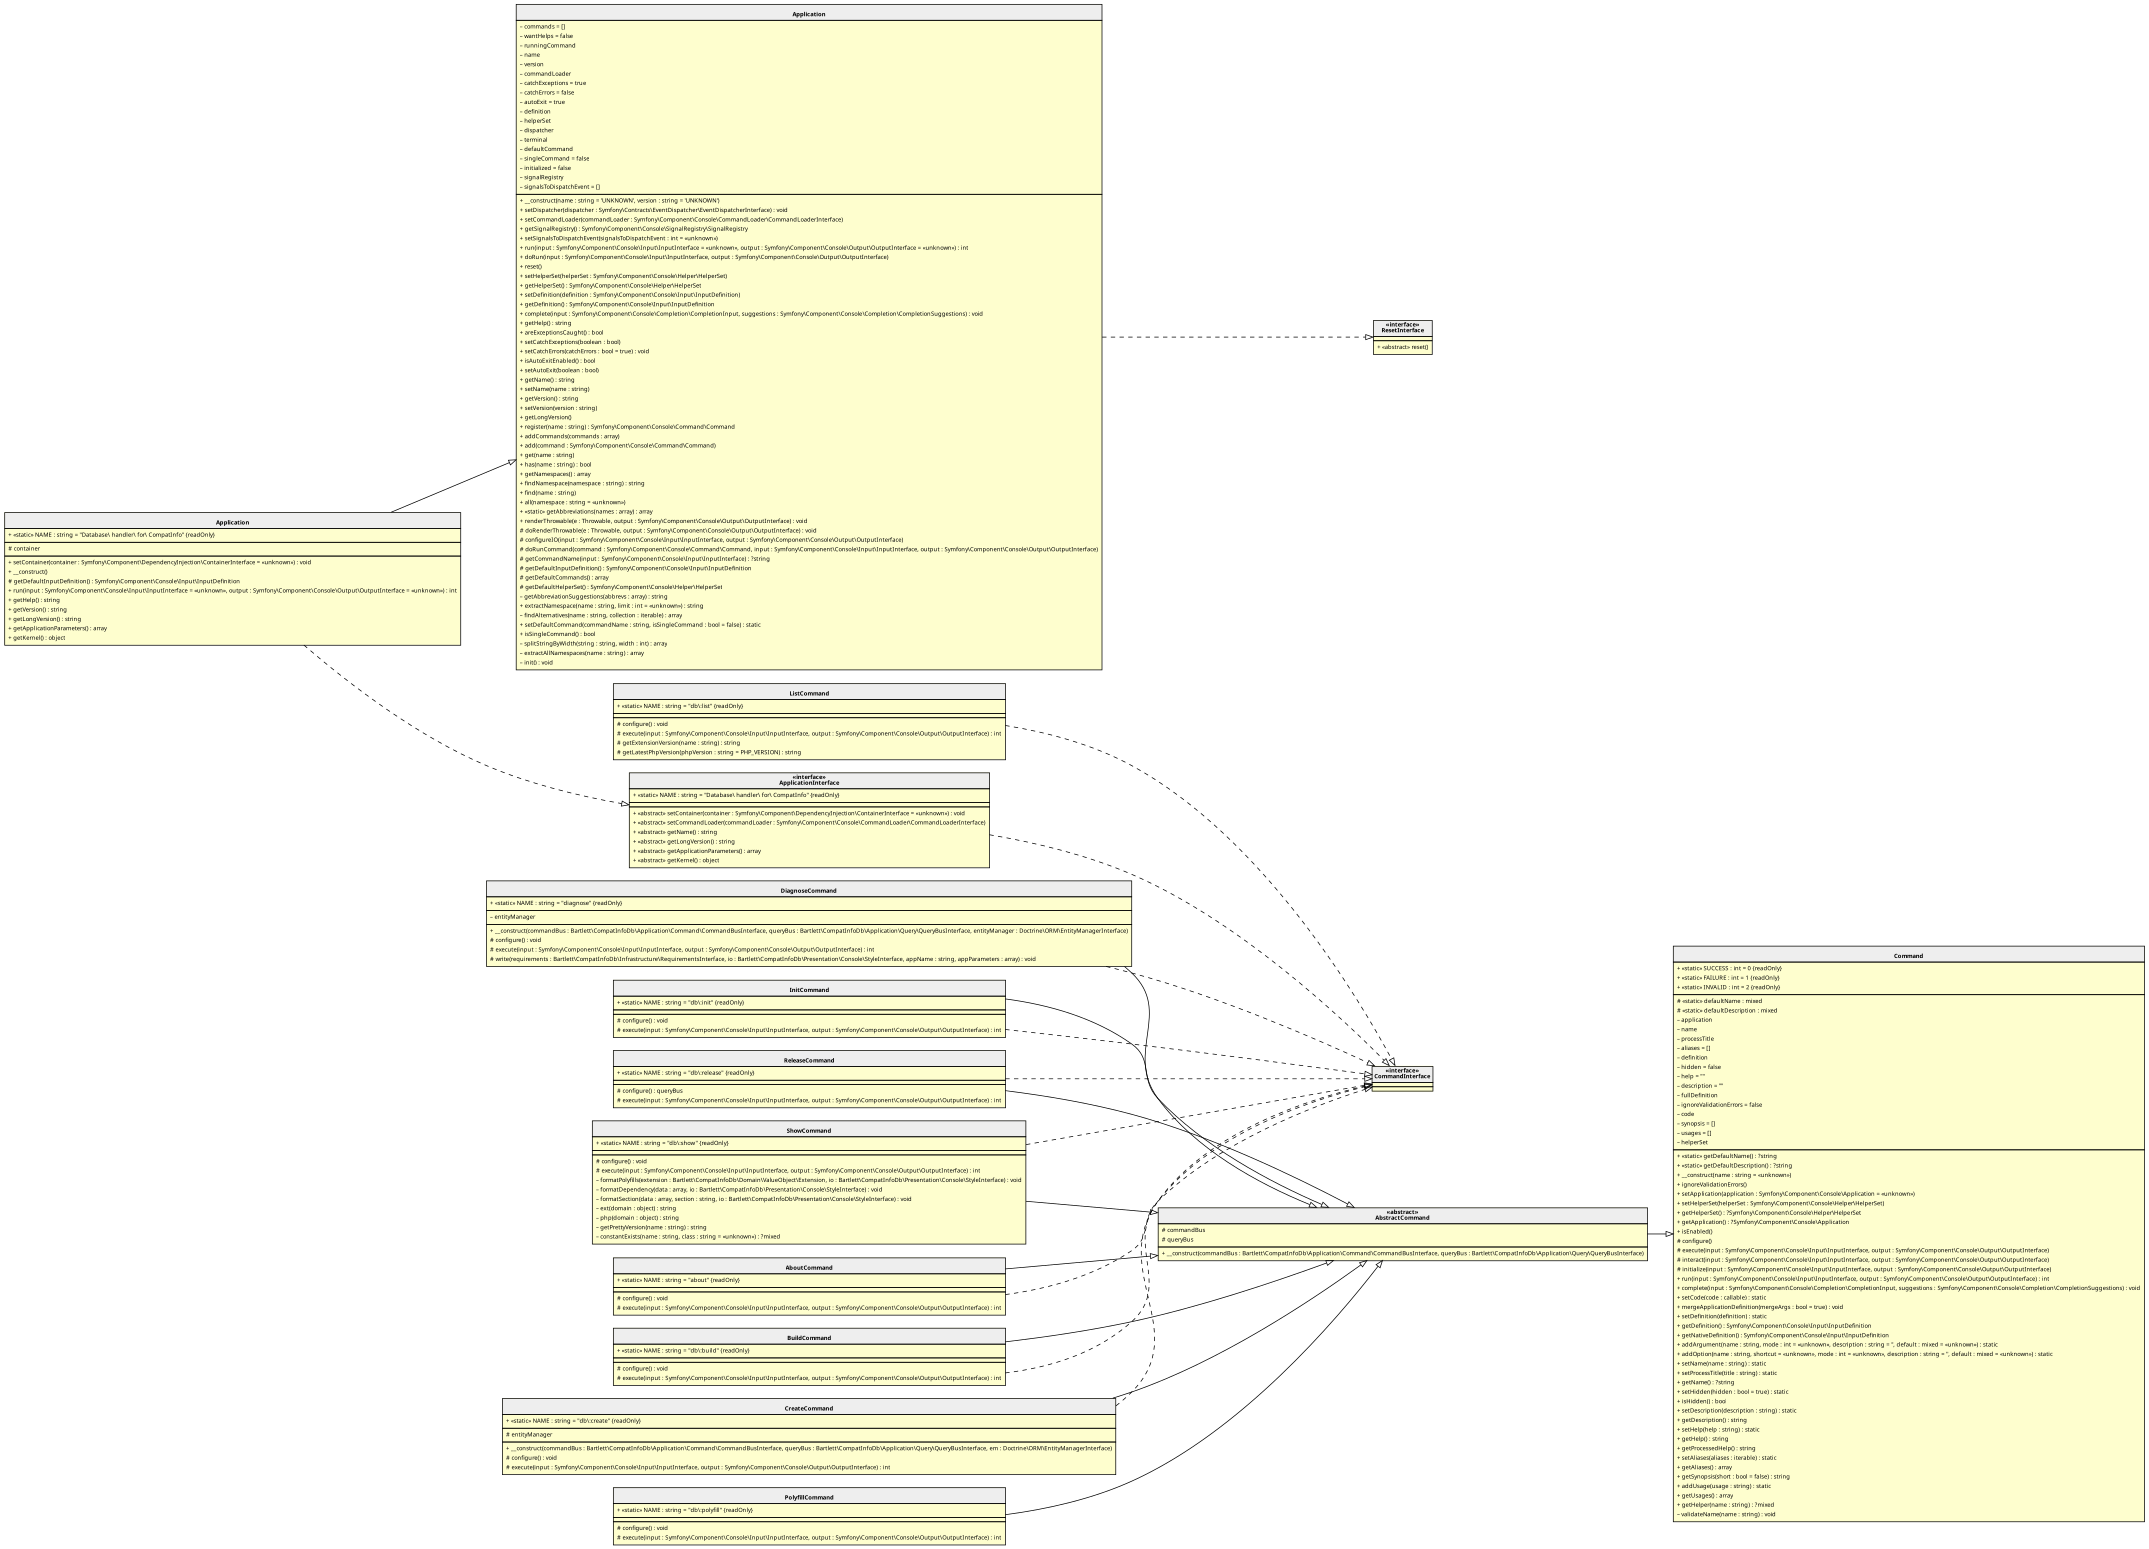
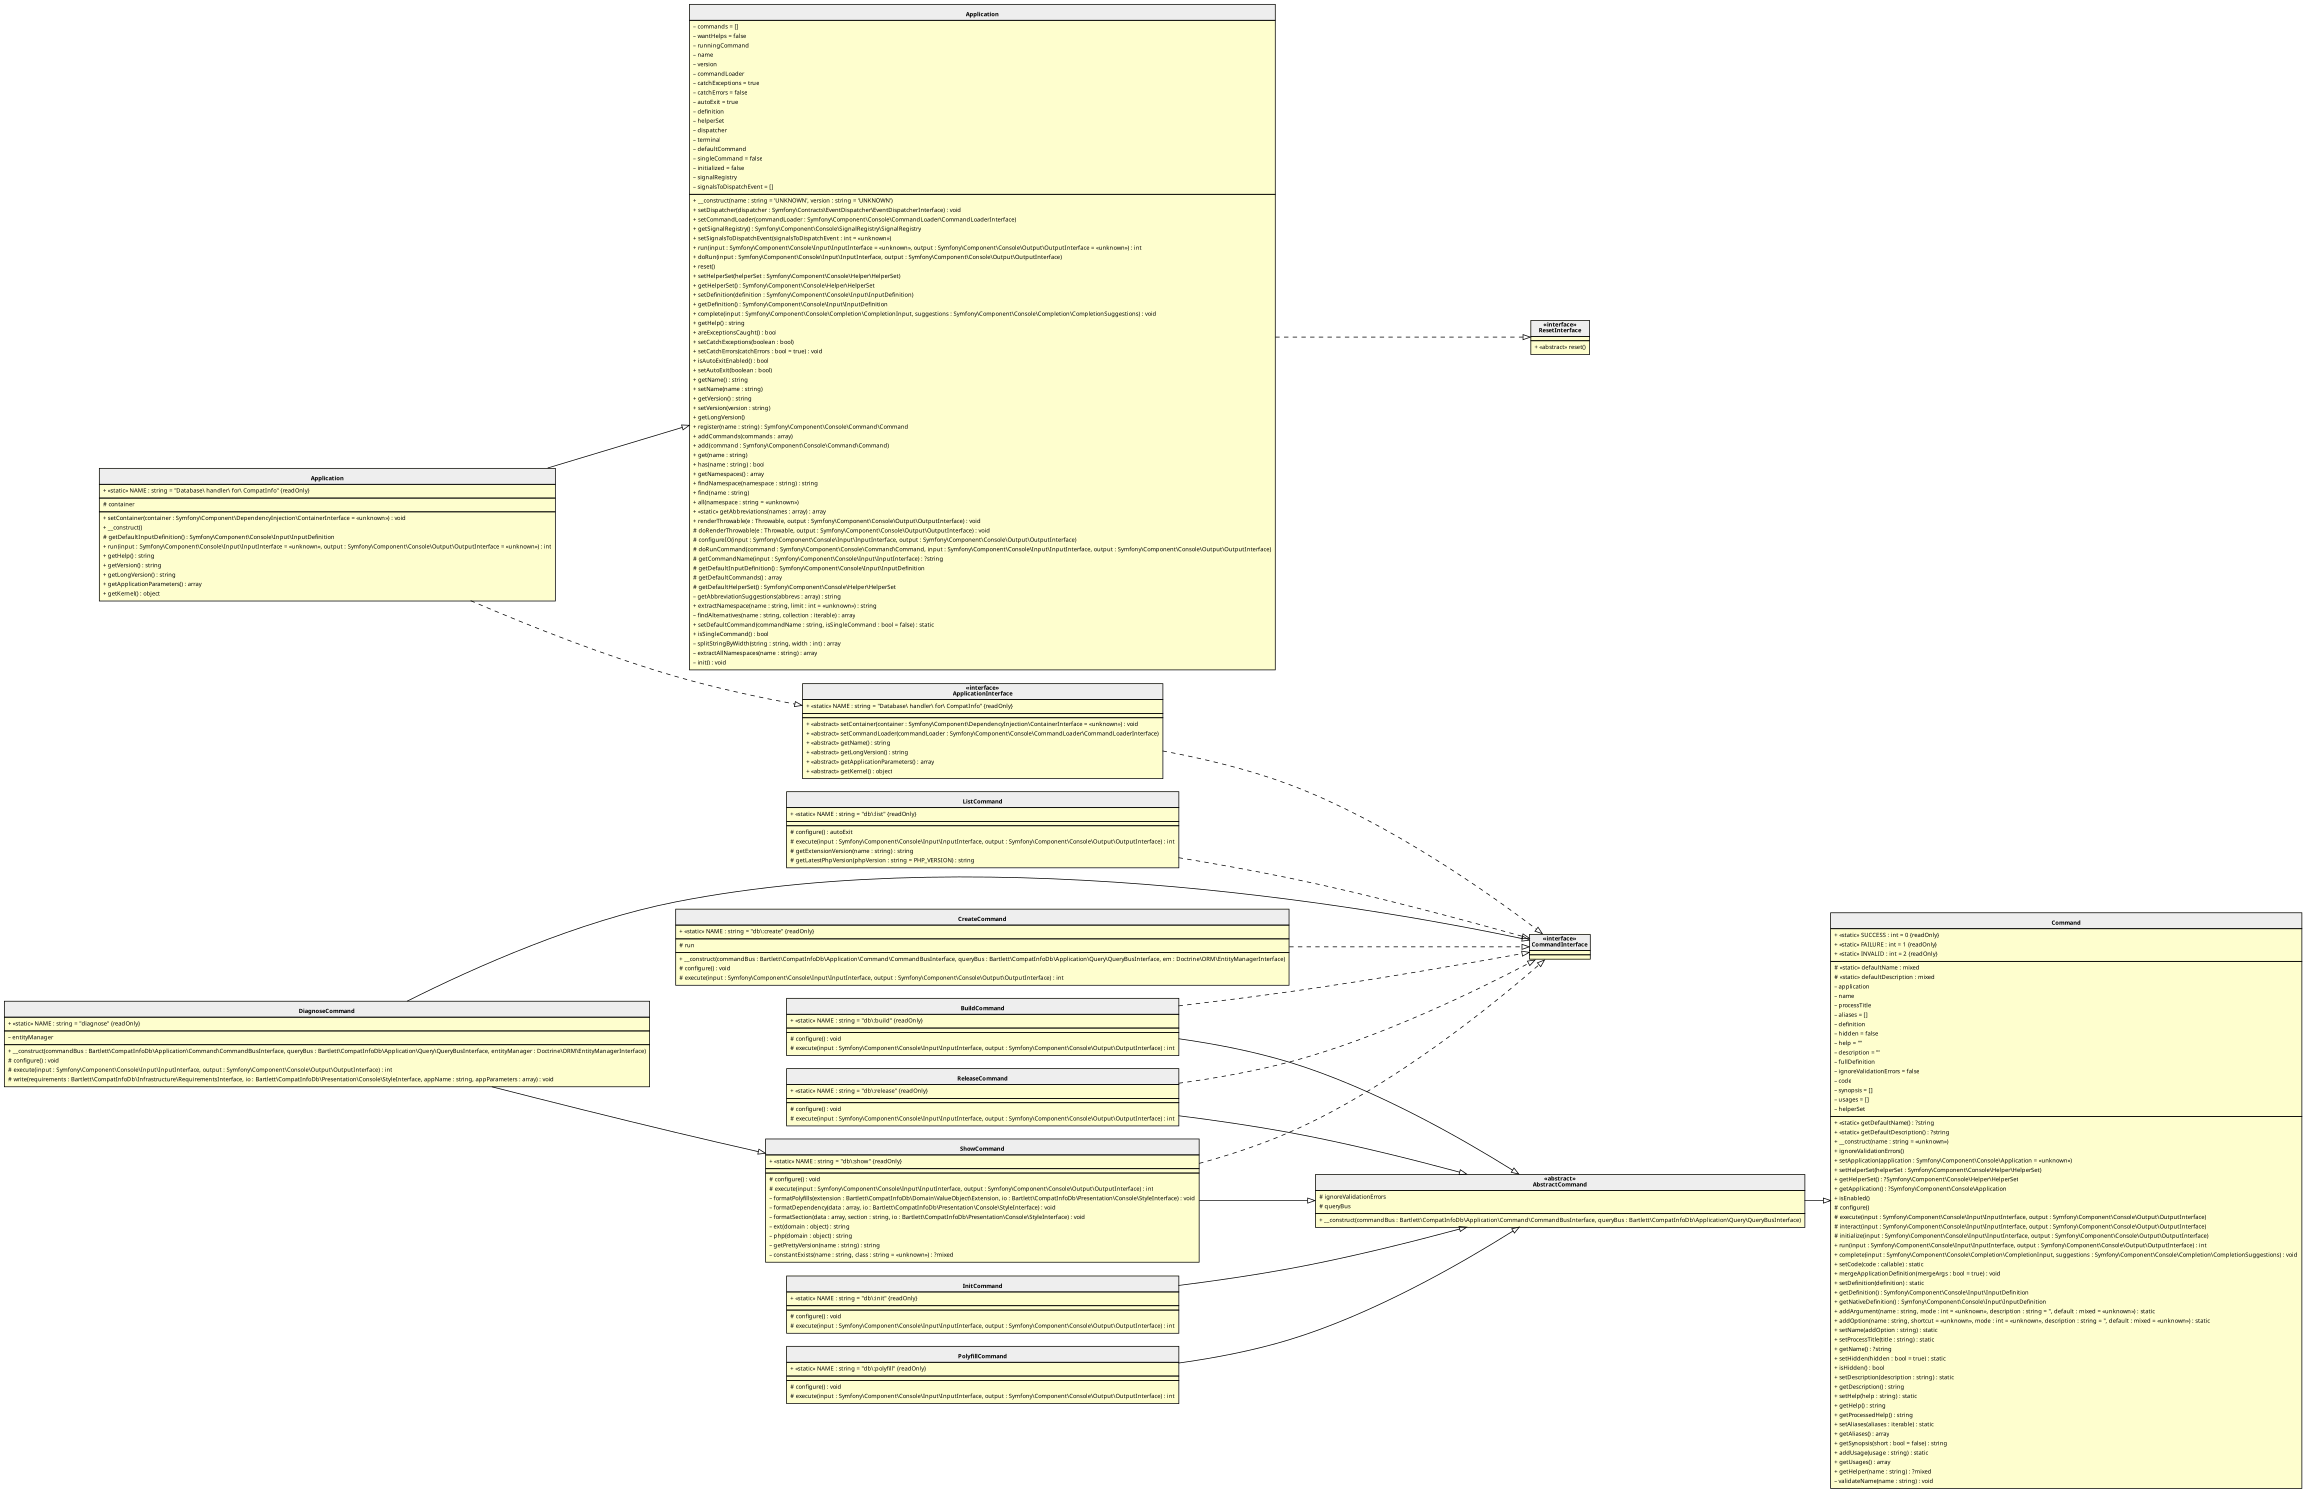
node "ListCommand": text "# configure() : void" -> "# configure() : autoExit"
edge "DiagnoseCommand" -> "CommandInterface": style dashed -> filled
edge "InitCommand" -> "CommandInterface": removed
node "ReleaseCommand": text "# configure() : queryBus" -> "# configure() : void"
edge "DiagnoseCommand" -> "AbstractCommand": now "DiagnoseCommand" -> "ShowCommand"
node "AbstractCommand": text "# commandBus" -> "# ignoreValidationErrors"
node "AboutCommand": removed
edge "CreateCommand" -> "AbstractCommand": removed
node "Command": text "+ setName(name : string) : static" -> "+ setName(addOption : string) : static"
node "CreateCommand": text "# entityManager" -> "# run"
